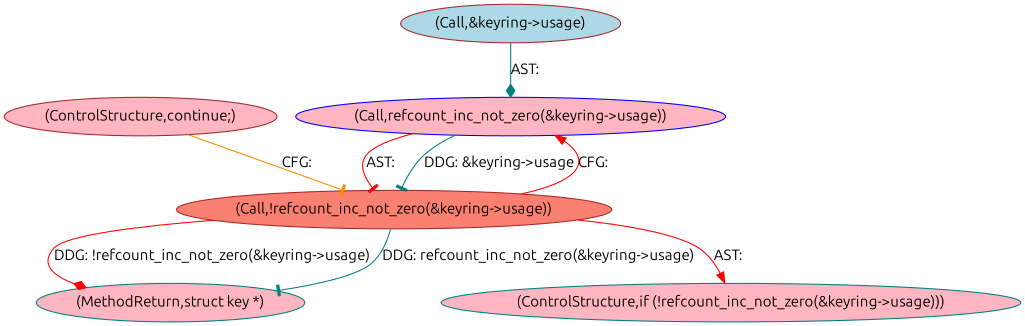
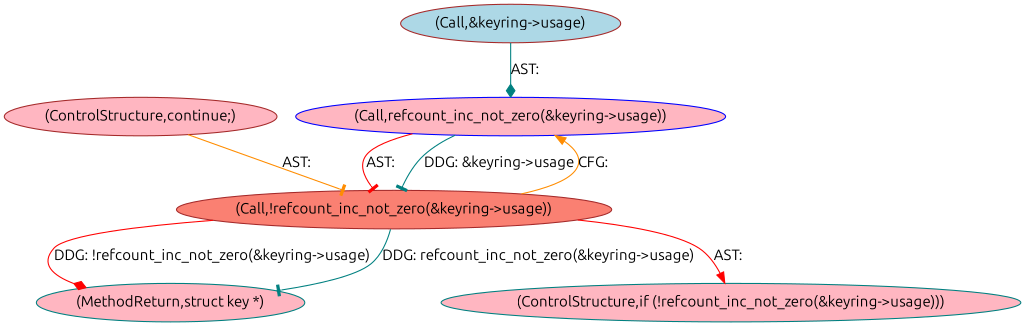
edge "(ControlStructure,continue;)" -> "(Call,!refcount_inc_not_zero(&keyring->usage))": label "CFG: " -> "AST: "
edge "(Call,!refcount_inc_not_zero(&keyring->usage))" -> "(Call,refcount_inc_not_zero(&keyring->usage))": color red -> darkorange
